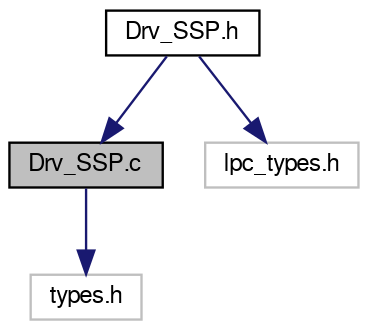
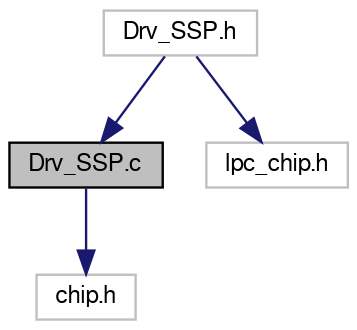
node "Drv_SSP.h": color black -> grey75
node "lpc_types.h": label "lpc_types.h" -> "lpc_chip.h"
node "types.h": label "types.h" -> "chip.h"
